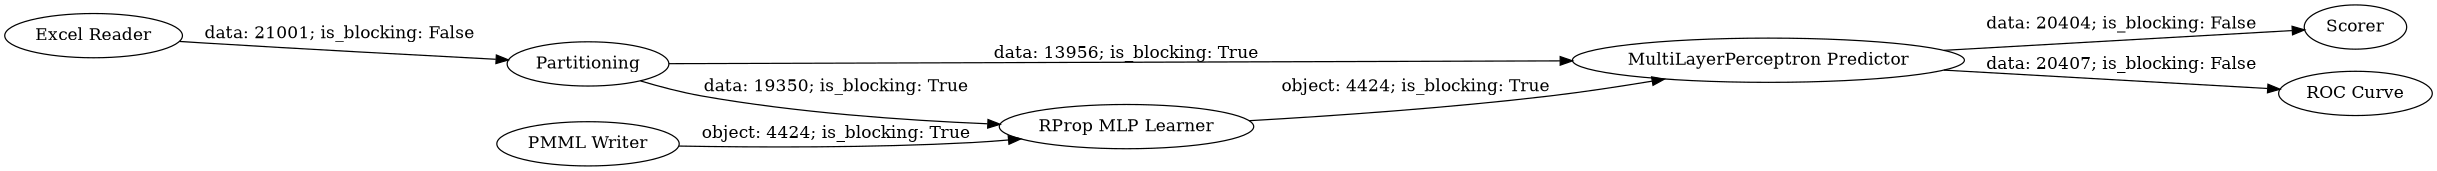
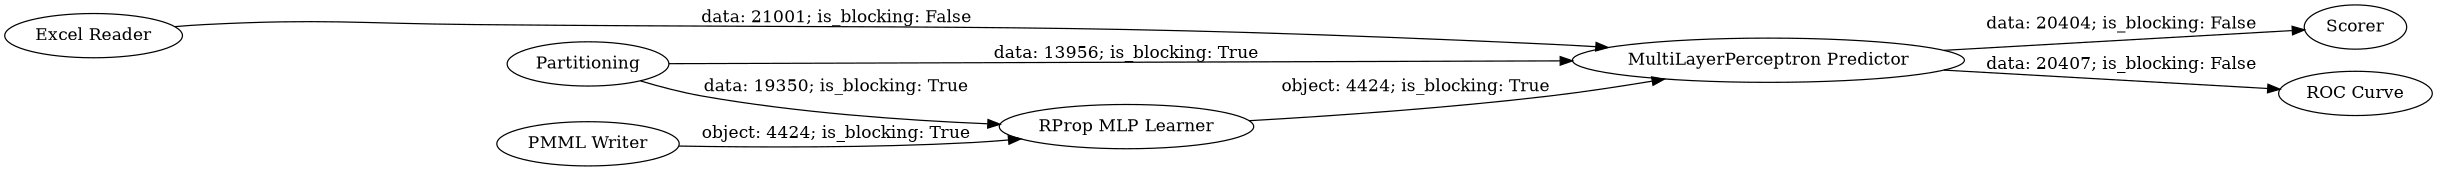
edge "Excel Reader" -> "Partitioning": now "Excel Reader" -> "MultiLayerPerceptron Predictor"
